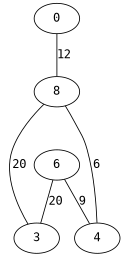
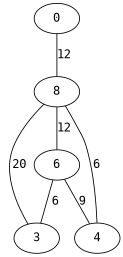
edge "8" -- "6": added, label "12"
edge "6" -- "3": label "20" -> "6"
